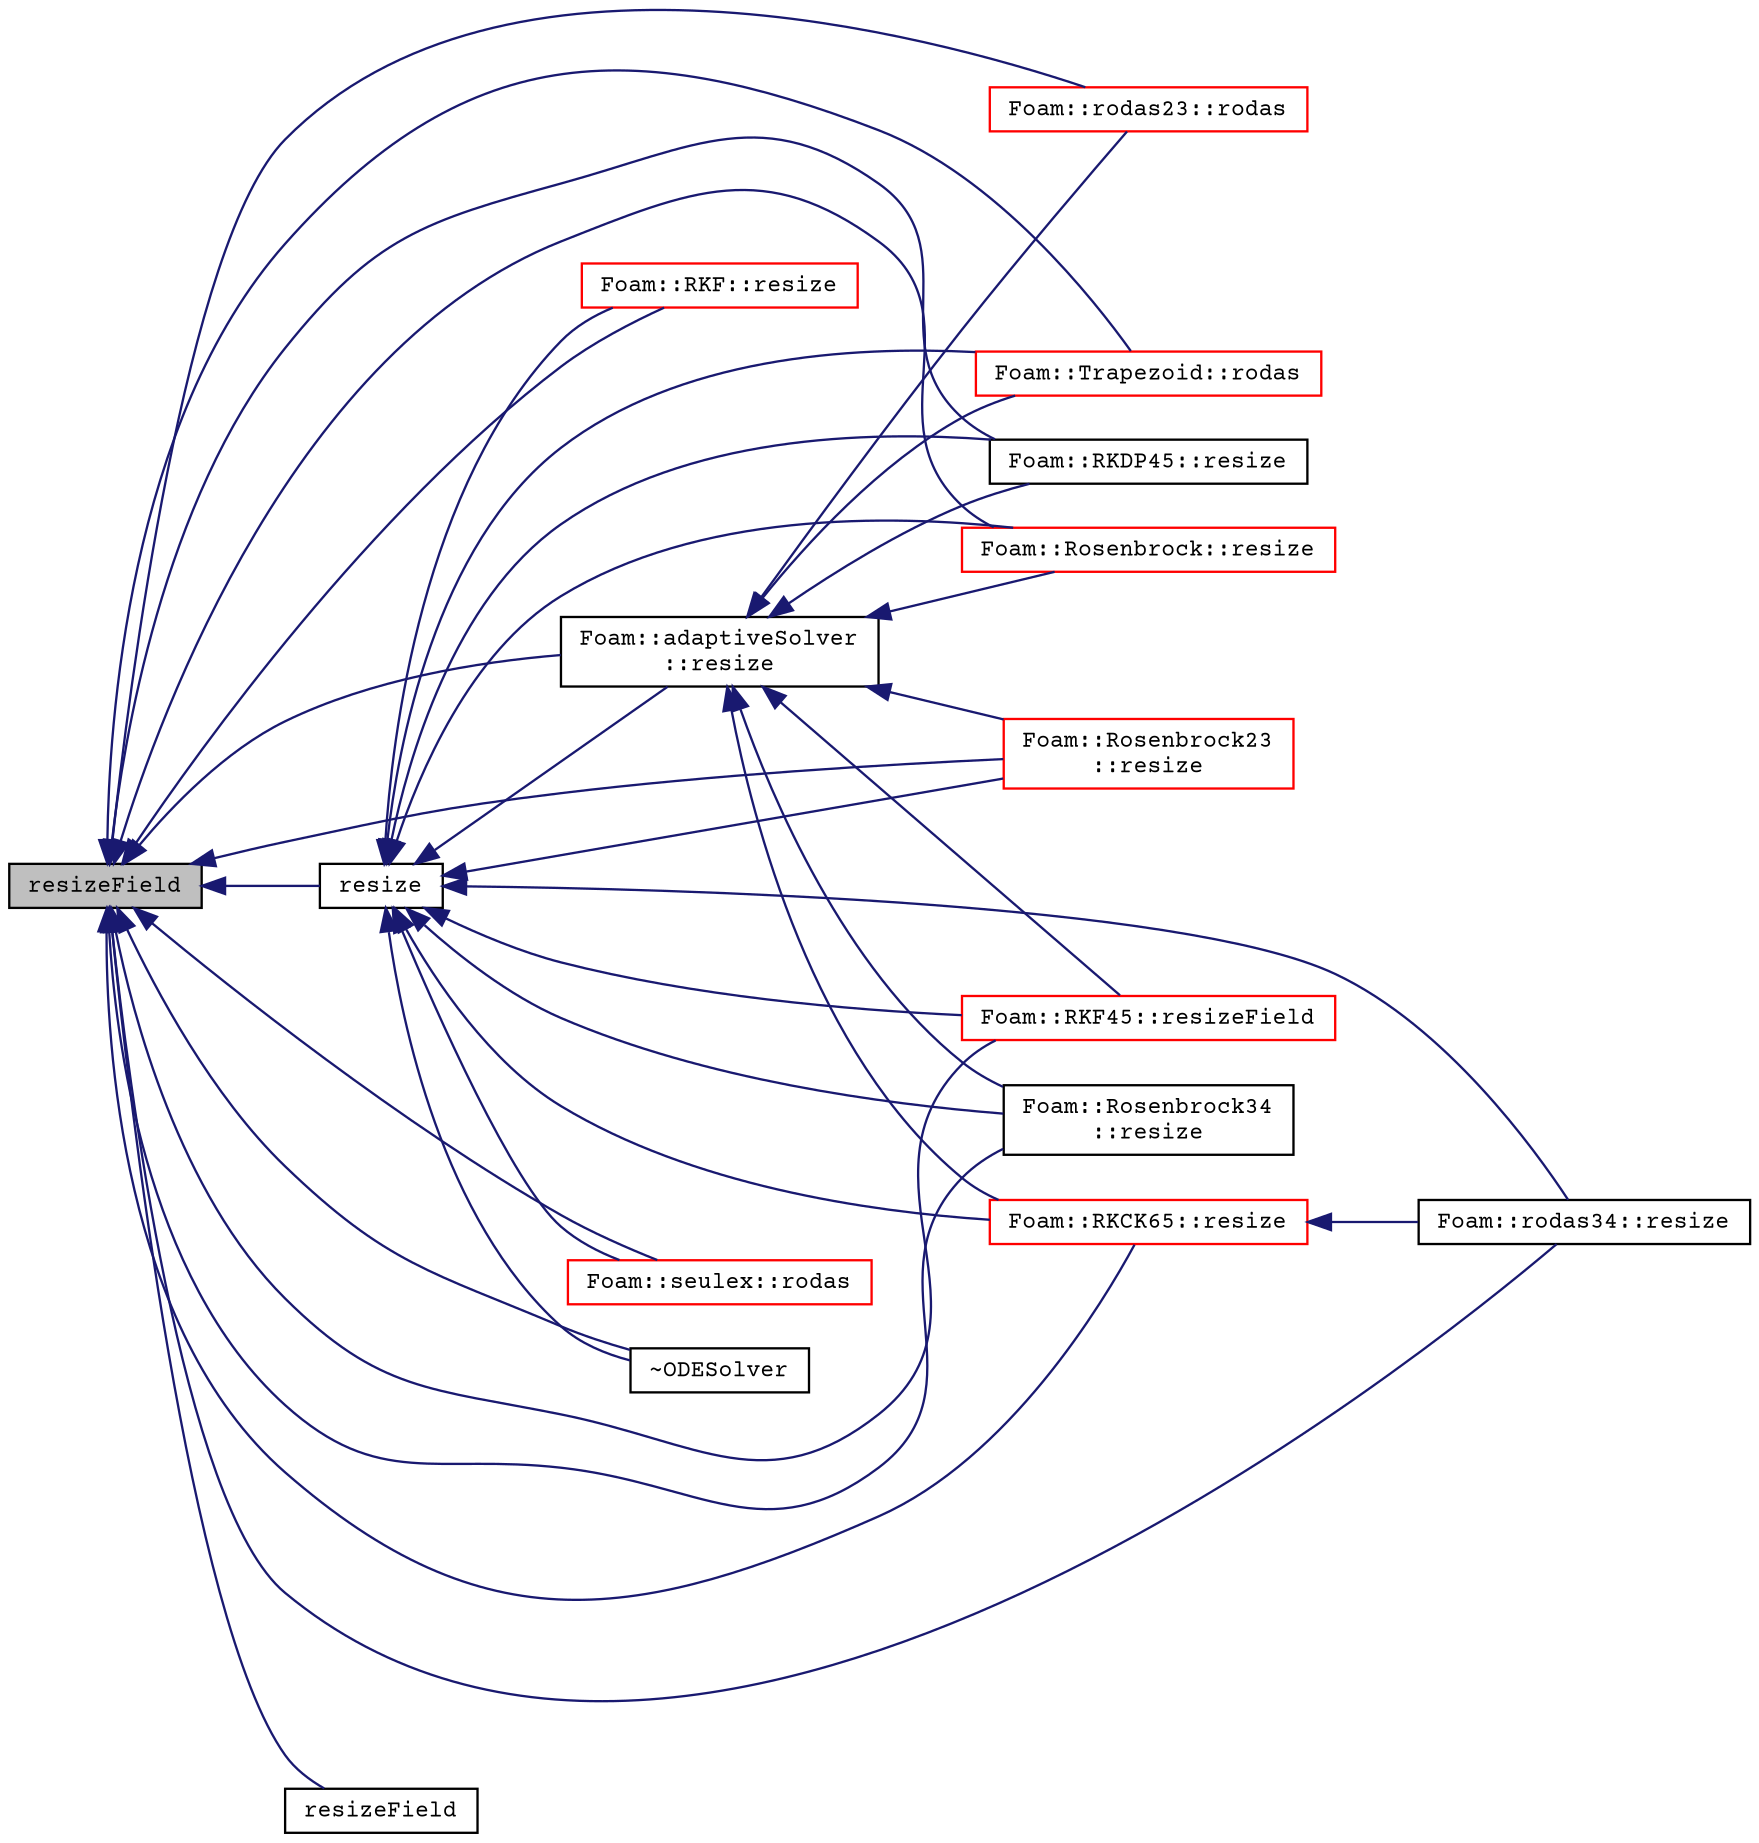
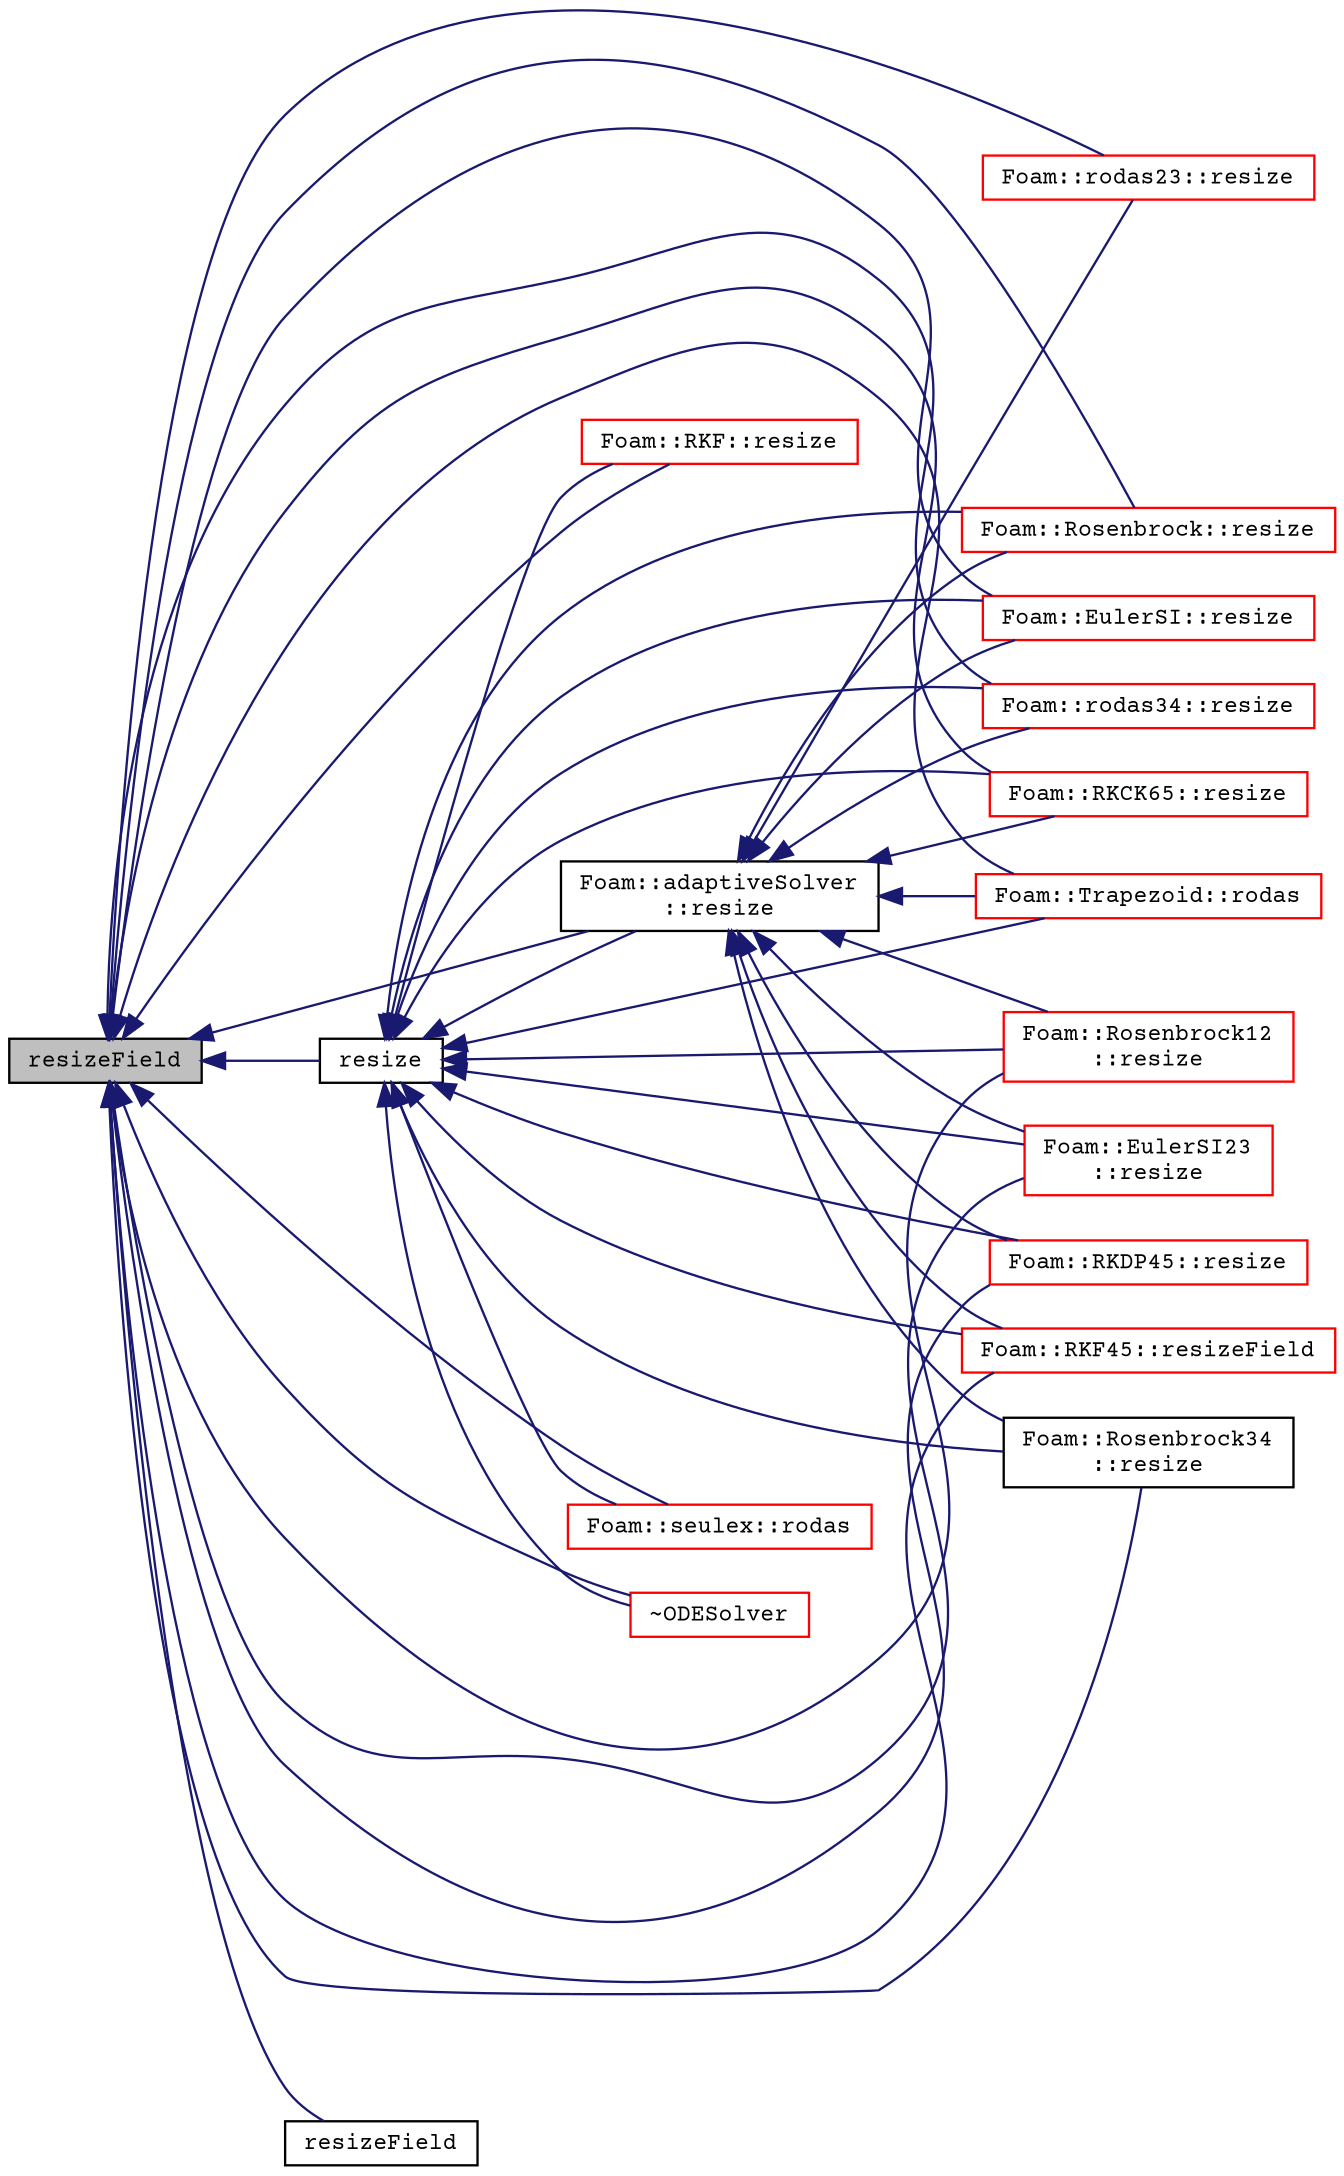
node "Foam::rodas23::rodas": label "Foam::rodas23::rodas" -> "Foam::rodas23::resize"
node "Foam::RKDP45::resize": color black -> red
node "Foam::EulerSI::resize": added
node "Foam::Rosenbrock23 ::resize": label "Foam::Rosenbrock23 ::resize" -> "Foam::EulerSI23 ::resize"
node "Foam::Rosenbrock12 ::resize": added
edge "Foam::rodas34::resize" -> "Foam::RKCK65::resize": now "Foam::rodas34::resize" -> "Foam::adaptiveSolver ::resize"
node "Foam::rodas34::resize": color black -> red
node "~ODESolver": color black -> red
